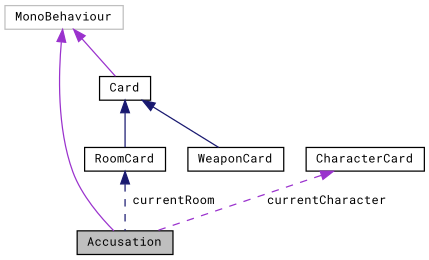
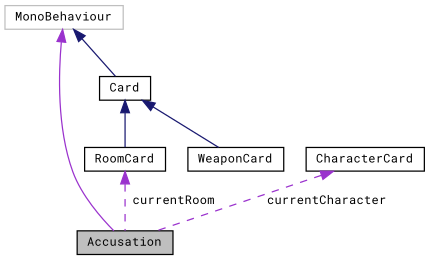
edge "Card" -> "MonoBehaviour": color darkorchid3 -> midnightblue
edge "Accusation" -> "RoomCard": color midnightblue -> darkorchid3
